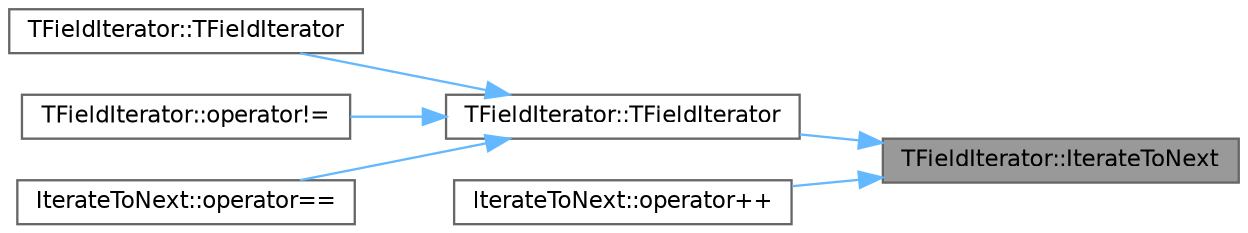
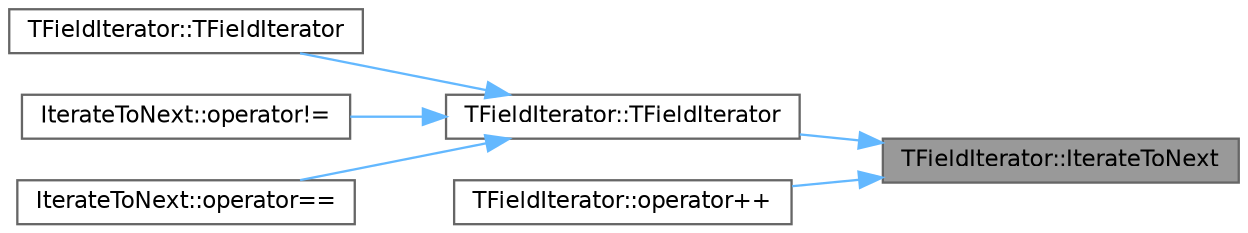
node "TFieldIterator::operator!=": label "TFieldIterator::operator!=" -> "IterateToNext::operator!="
node "IterateToNext::operator++": label "IterateToNext::operator++" -> "TFieldIterator::operator++"
